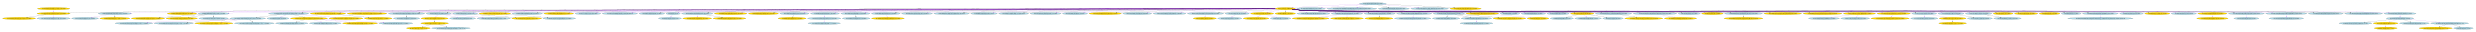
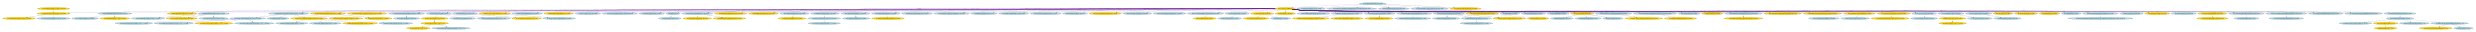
node "org.apache.pekko:pekko-protobuf-v3_2.13:jar:1.1.3:compile": fillcolor gold -> lightblue
